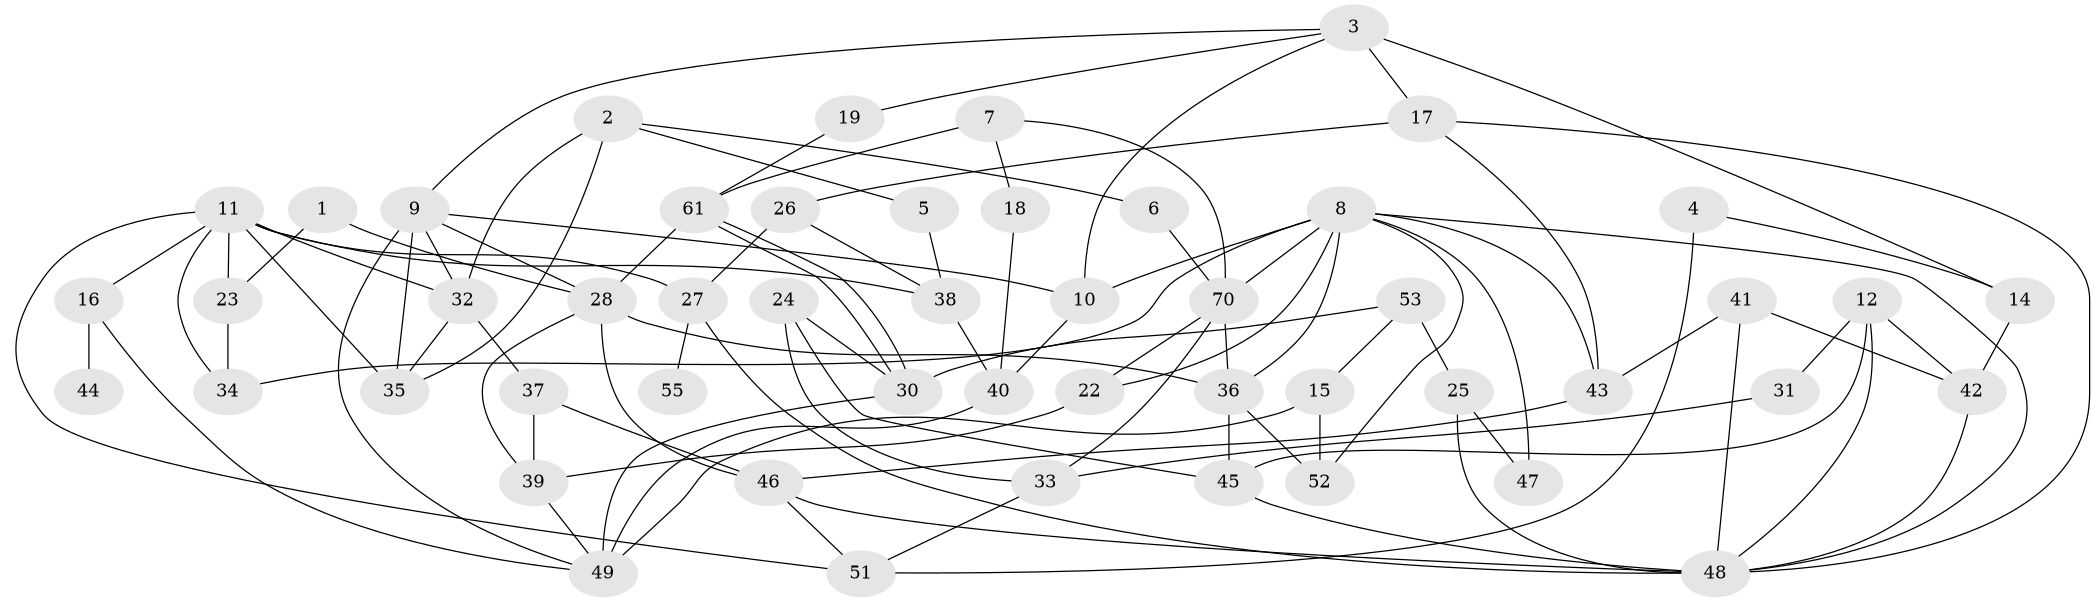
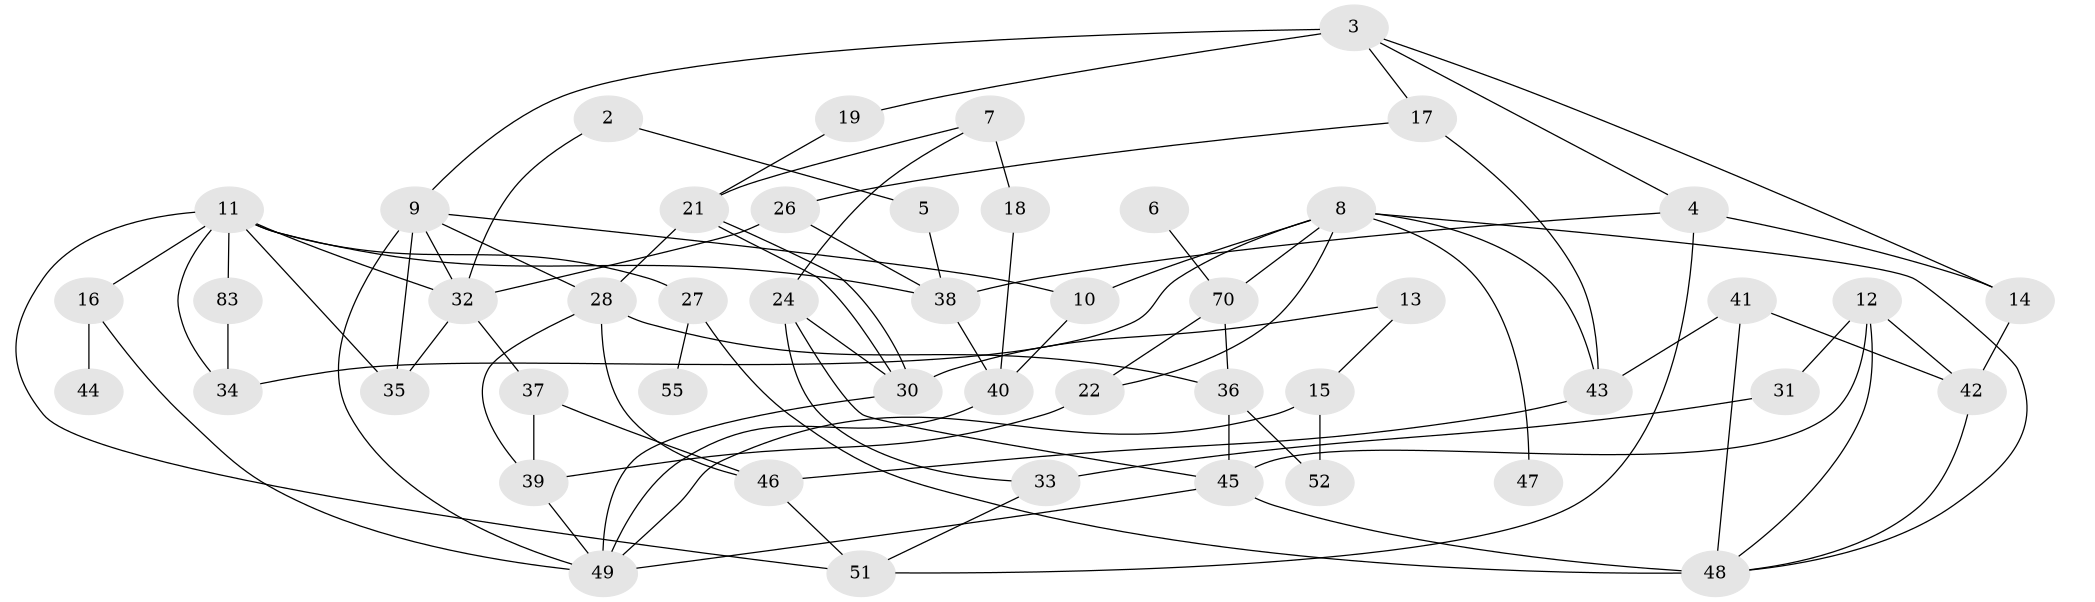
edge "3" -- "10": now "3" -- "4"
edge "2" -- "6": removed
edge "7" -- "70": now "7" -- "24"
node "1": removed
node "61": label "61" -> "21"
edge "17" -- "48": removed
edge "4" -- "38": added
edge "26" -- "27": now "26" -- "32"
edge "2" -- "35": removed
node "23": label "23" -> "83"
node "53": label "53" -> "13"
edge "8" -- "36": removed
edge "8" -- "52": removed
node "25": removed
edge "70" -- "33": removed
edge "45" -- "49": added
edge "46" -- "48": removed
